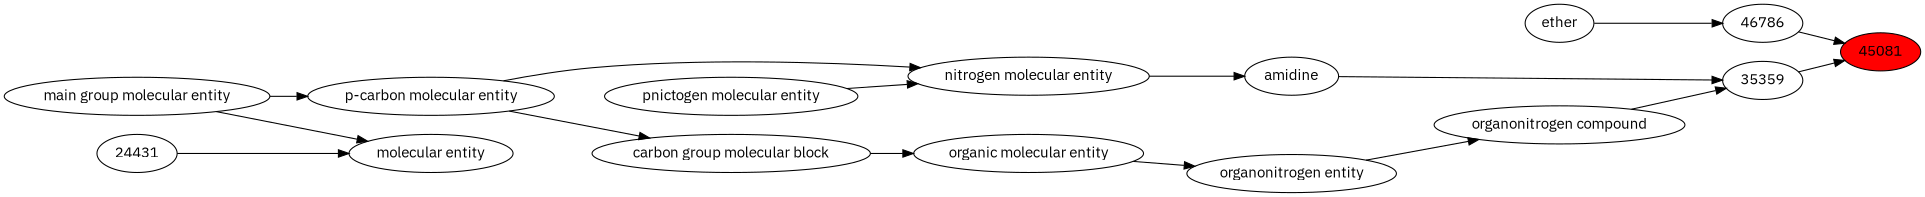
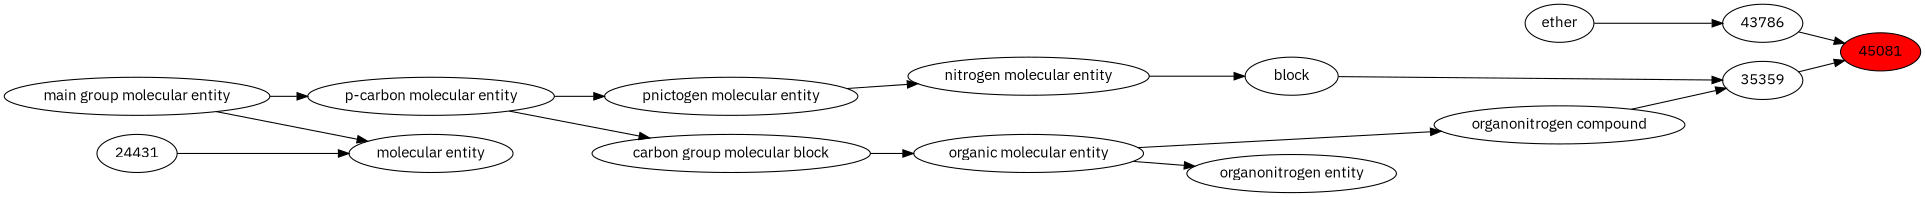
node "46786": label "46786" -> "43786"
edge "p-carbon molecular entity" -> "nitrogen molecular entity": now "p-carbon molecular entity" -> "pnictogen molecular entity"
node "amidine": label "amidine" -> "block"
edge "organonitrogen entity" -> "organonitrogen compound": now "organic molecular entity" -> "organonitrogen compound"
